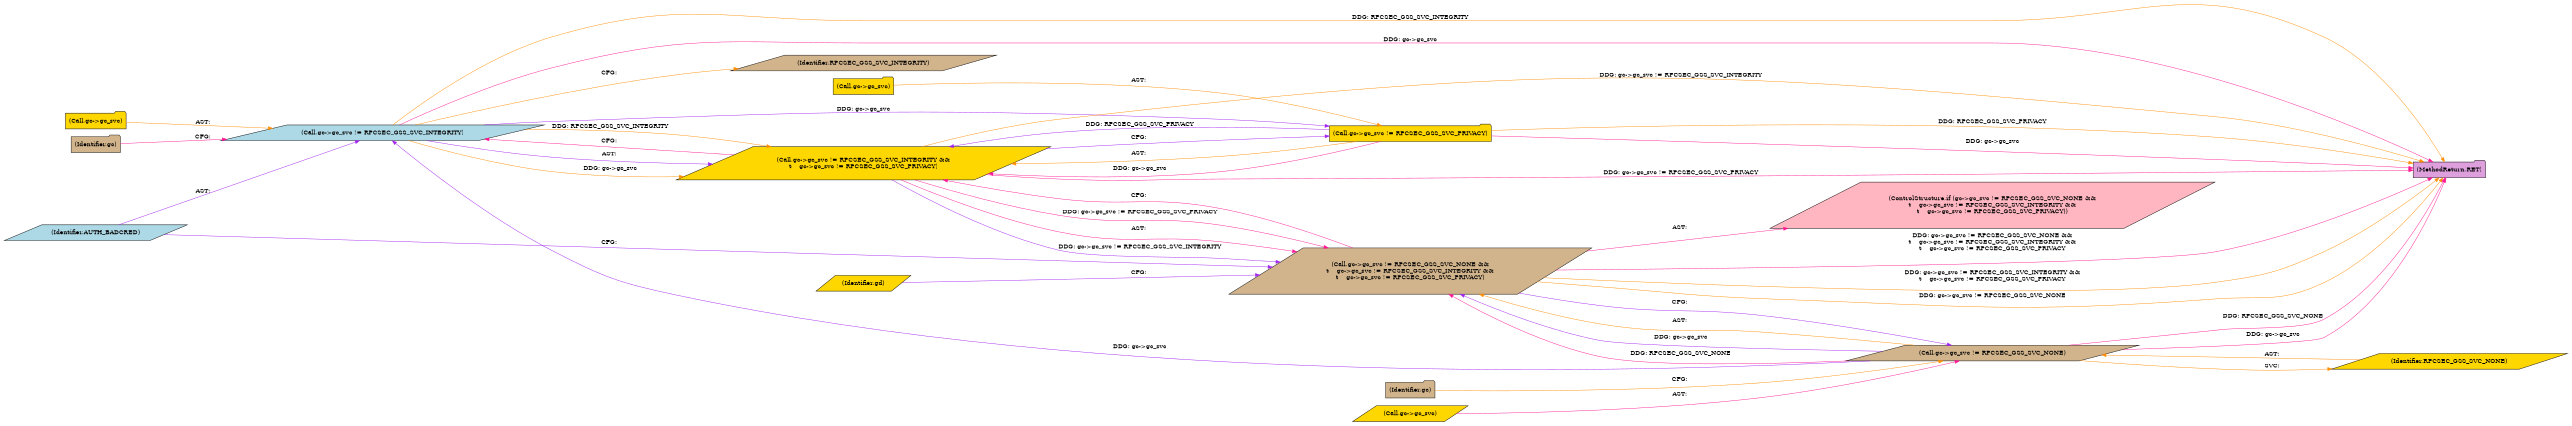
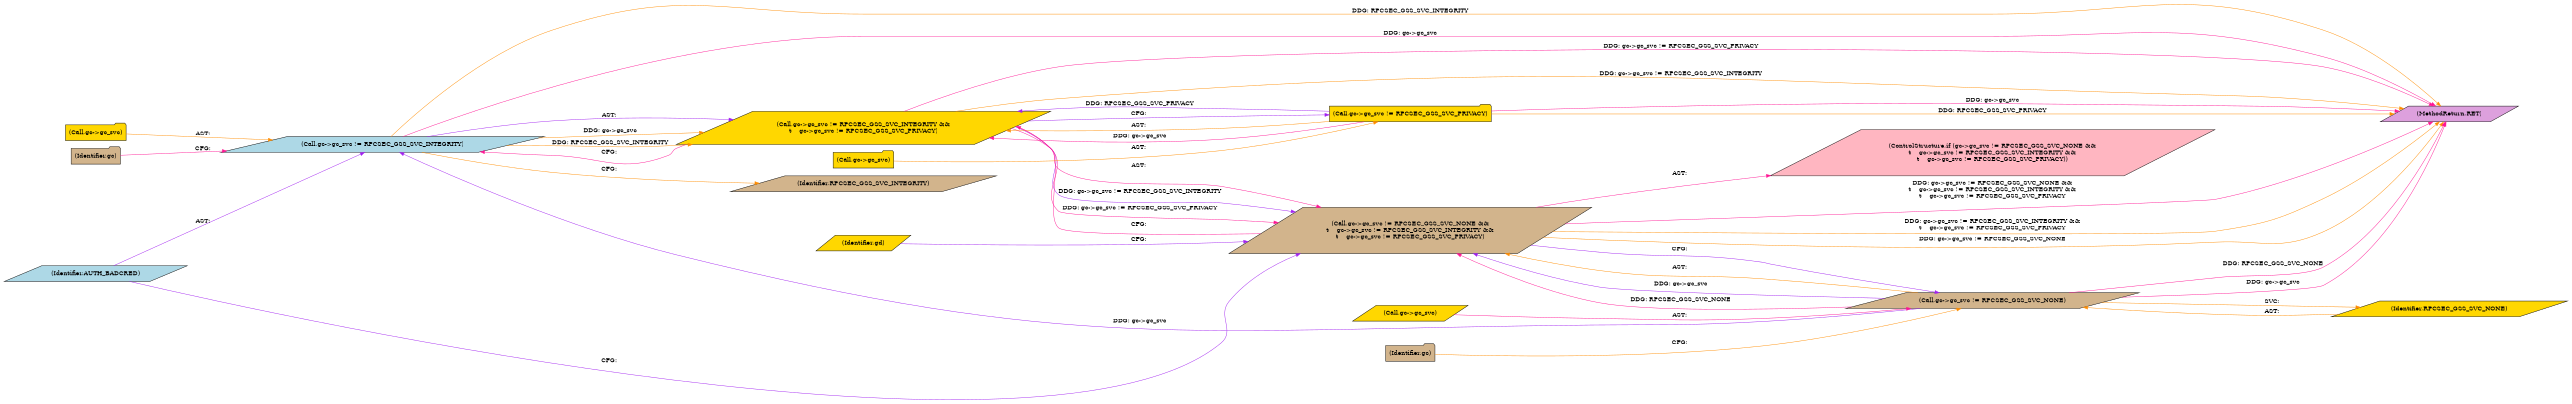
edge "(Call,gc->gc_svc != RPCSEC_GSS_SVC_INTEGRITY)" -> "(Call,gc->gc_svc != RPCSEC_GSS_SVC_PRIVACY)": removed, label "DDG: gc->gc_svc"
node "(MethodReturn,RET)": shape folder -> parallelogram
